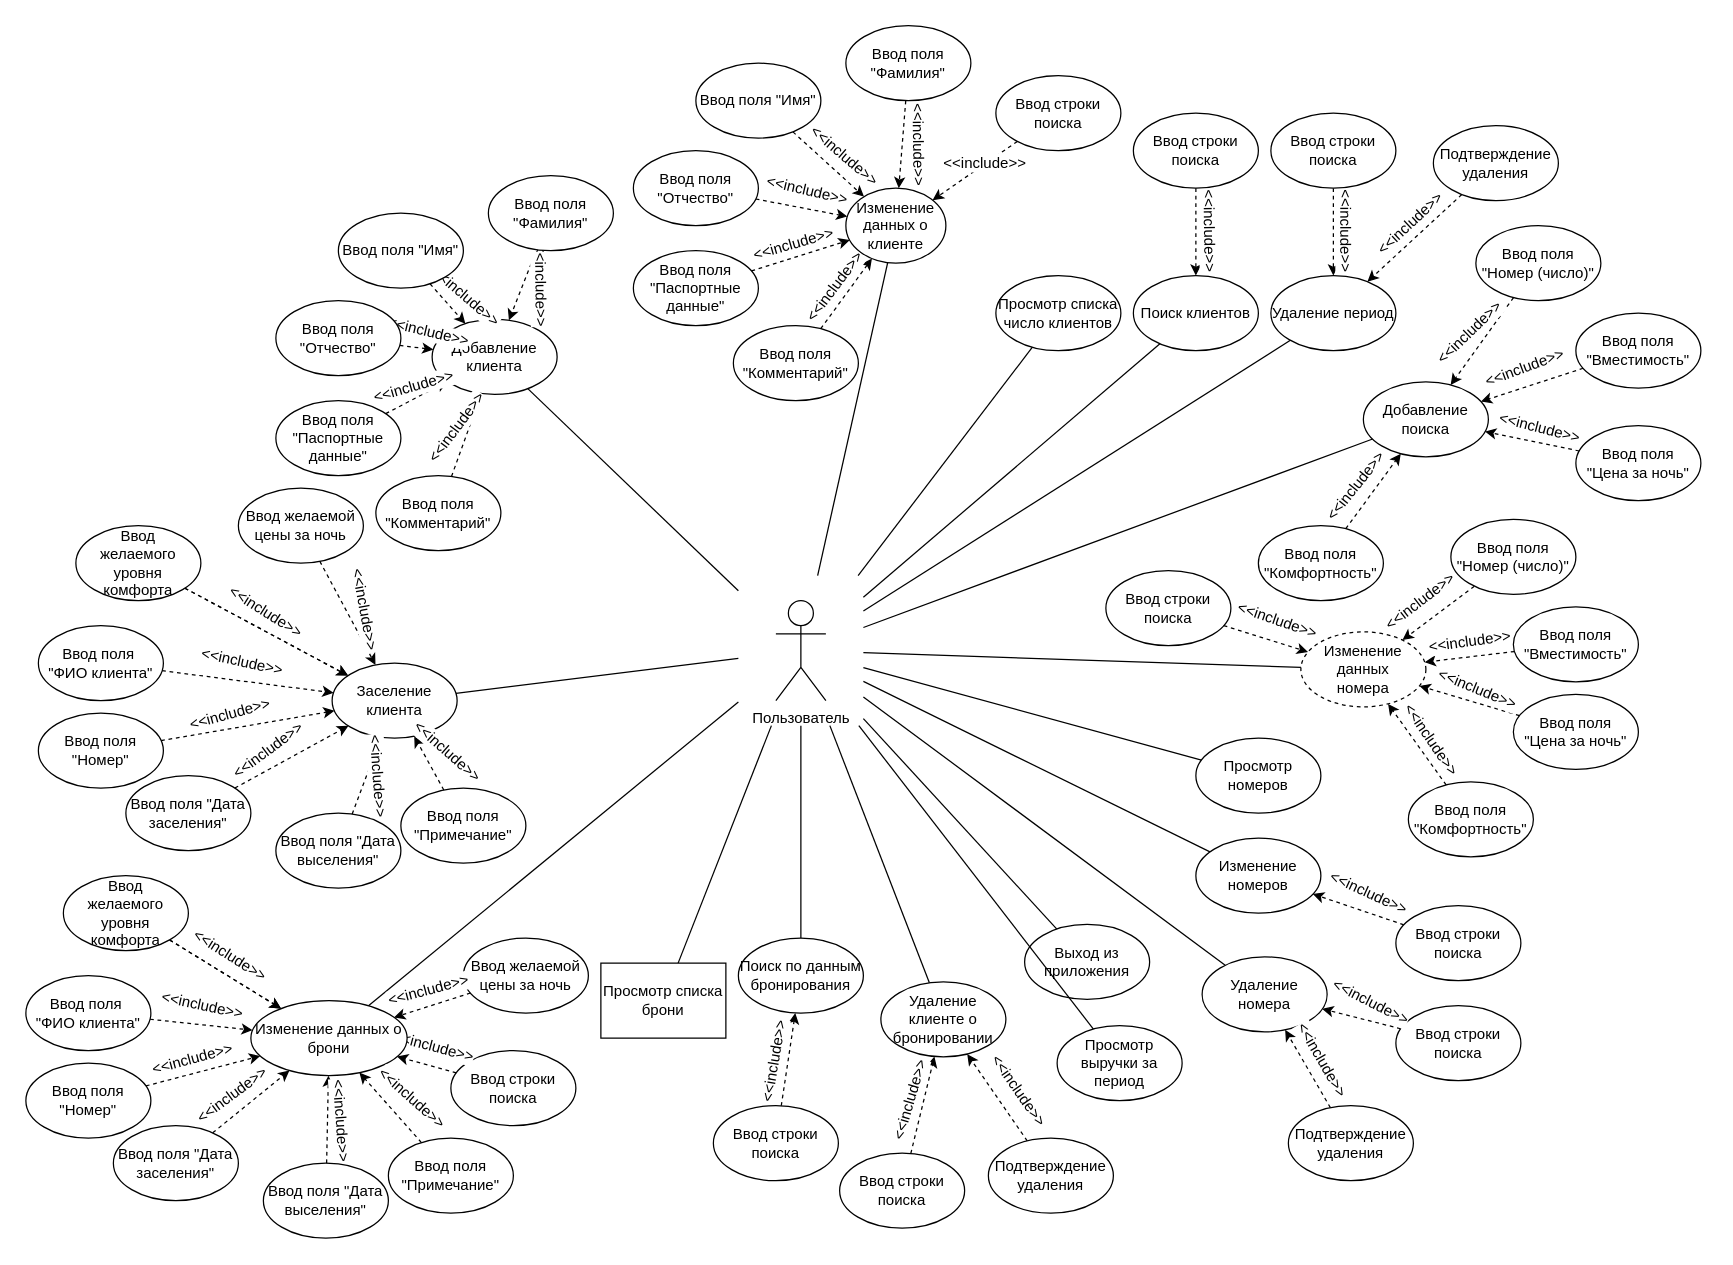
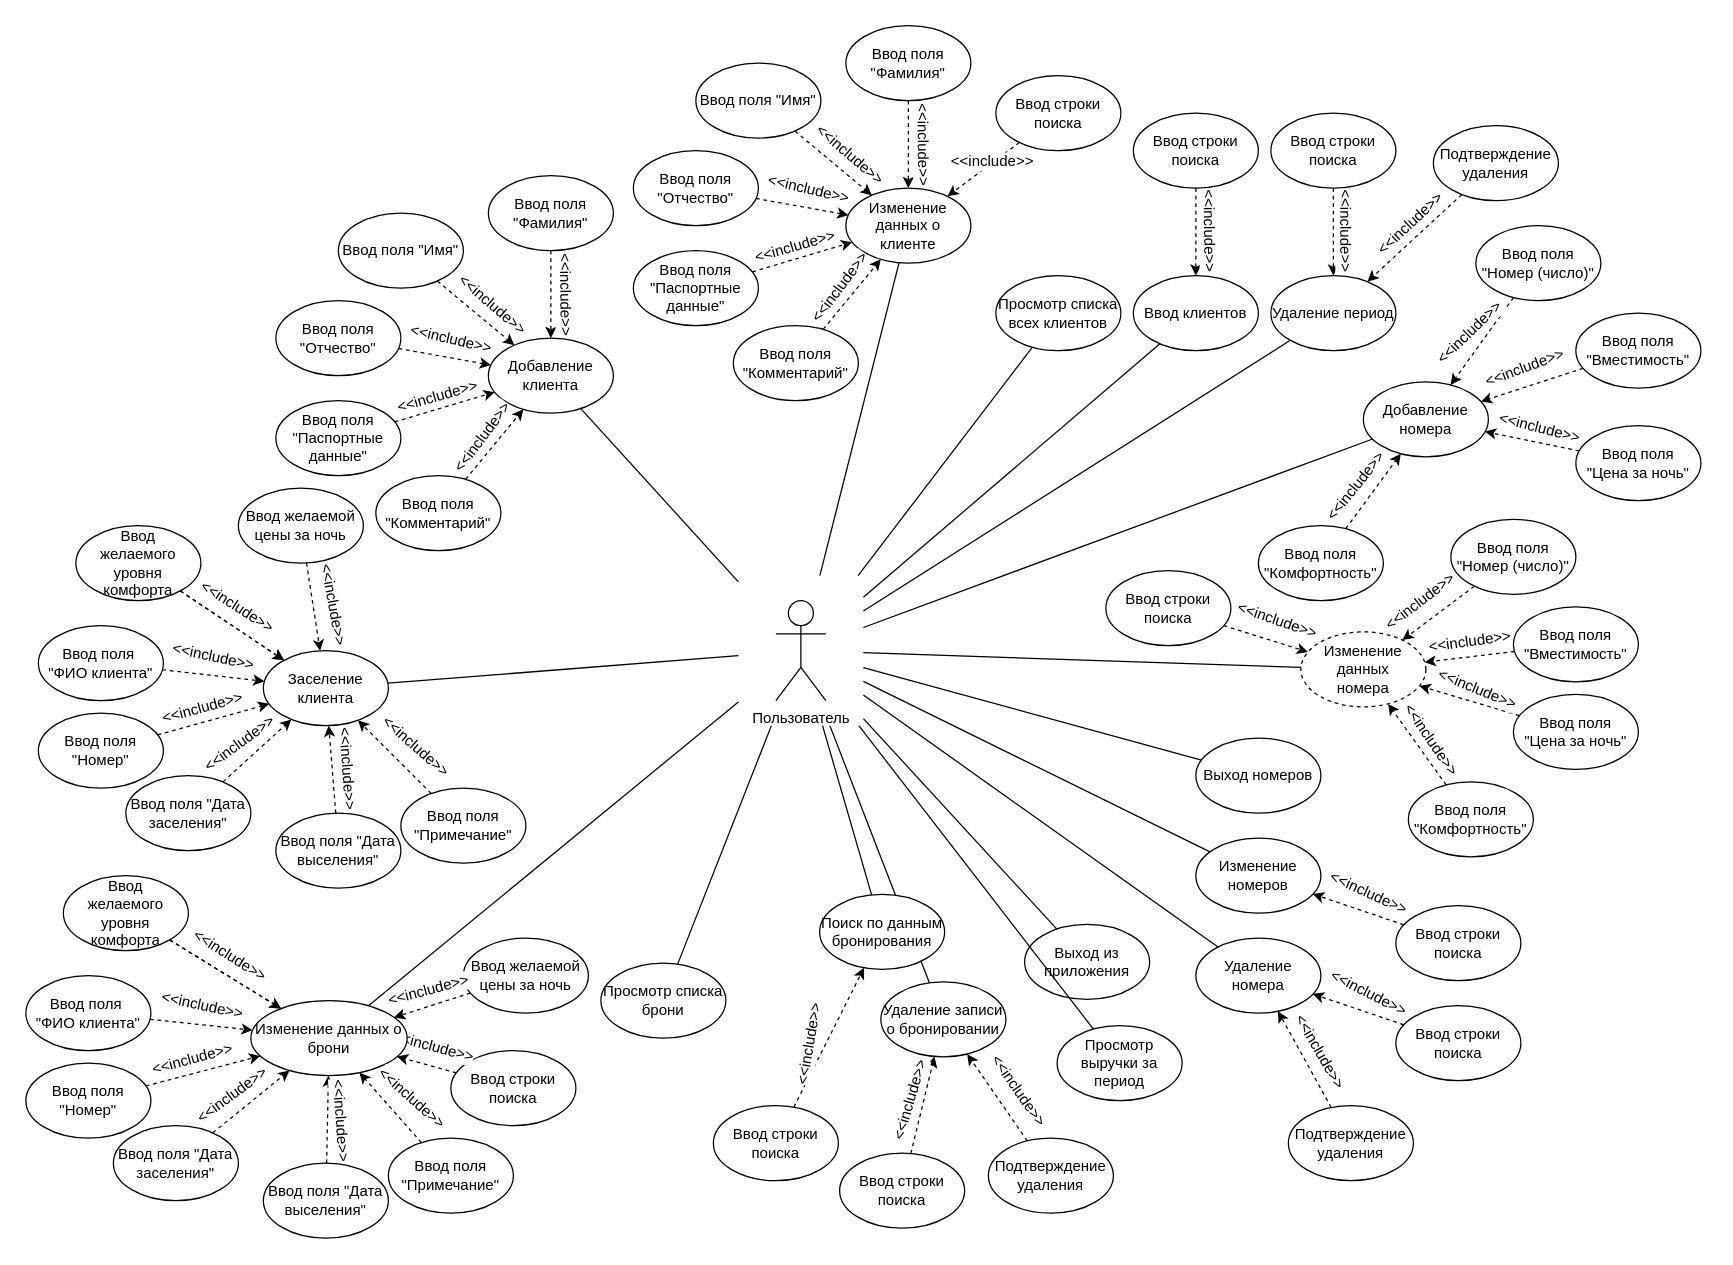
node "Изменение данных о клиенте": size 100x75 -> 125x75
node "Просмотр списка число клиентов": label "Просмотр списка число клиентов" -> "Просмотр списка всех клиентов"
node "Поиск клиентов": label "Поиск клиентов" -> "Ввод клиентов"
node "Добавление клиента": moved (494, 357) -> (551, 376)
node "Добавление поиска": label "Добавление поиска" -> "Добавление номера"
node "Заселение клиента": moved (394, 701) -> (326, 688)
node "Просмотр номеров": label "Просмотр номеров" -> "Выход номеров"
node "Поиск по данным бронирования": moved (801, 976) -> (882, 932)
node "Удаление номера": moved (1264, 994) -> (1258, 976)
node "Просмотр списка брони": shape rectangle -> ellipse
node "Удаление клиенте о бронировании": label "Удаление клиенте о бронировании" -> "Удаление записи о бронировании"
